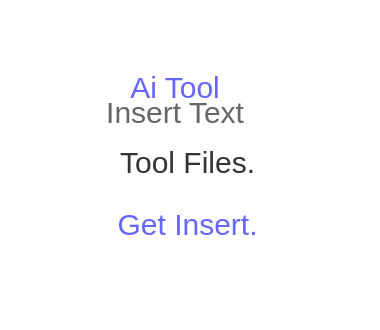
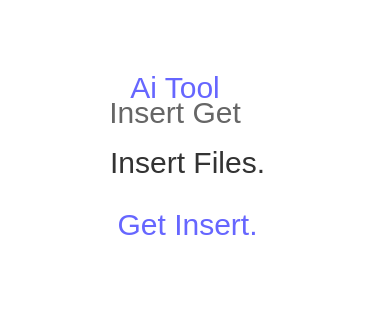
node "Insert Text": label "Insert Text" -> "Insert Get"
node "Tool Files.": label "Tool Files." -> "Insert Files."
